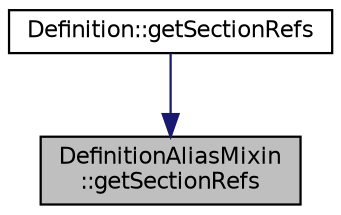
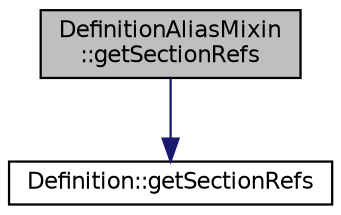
edge "Definition::getSectionRefs" -> "DefinitionAliasMixin ::getSectionRefs": reversed
